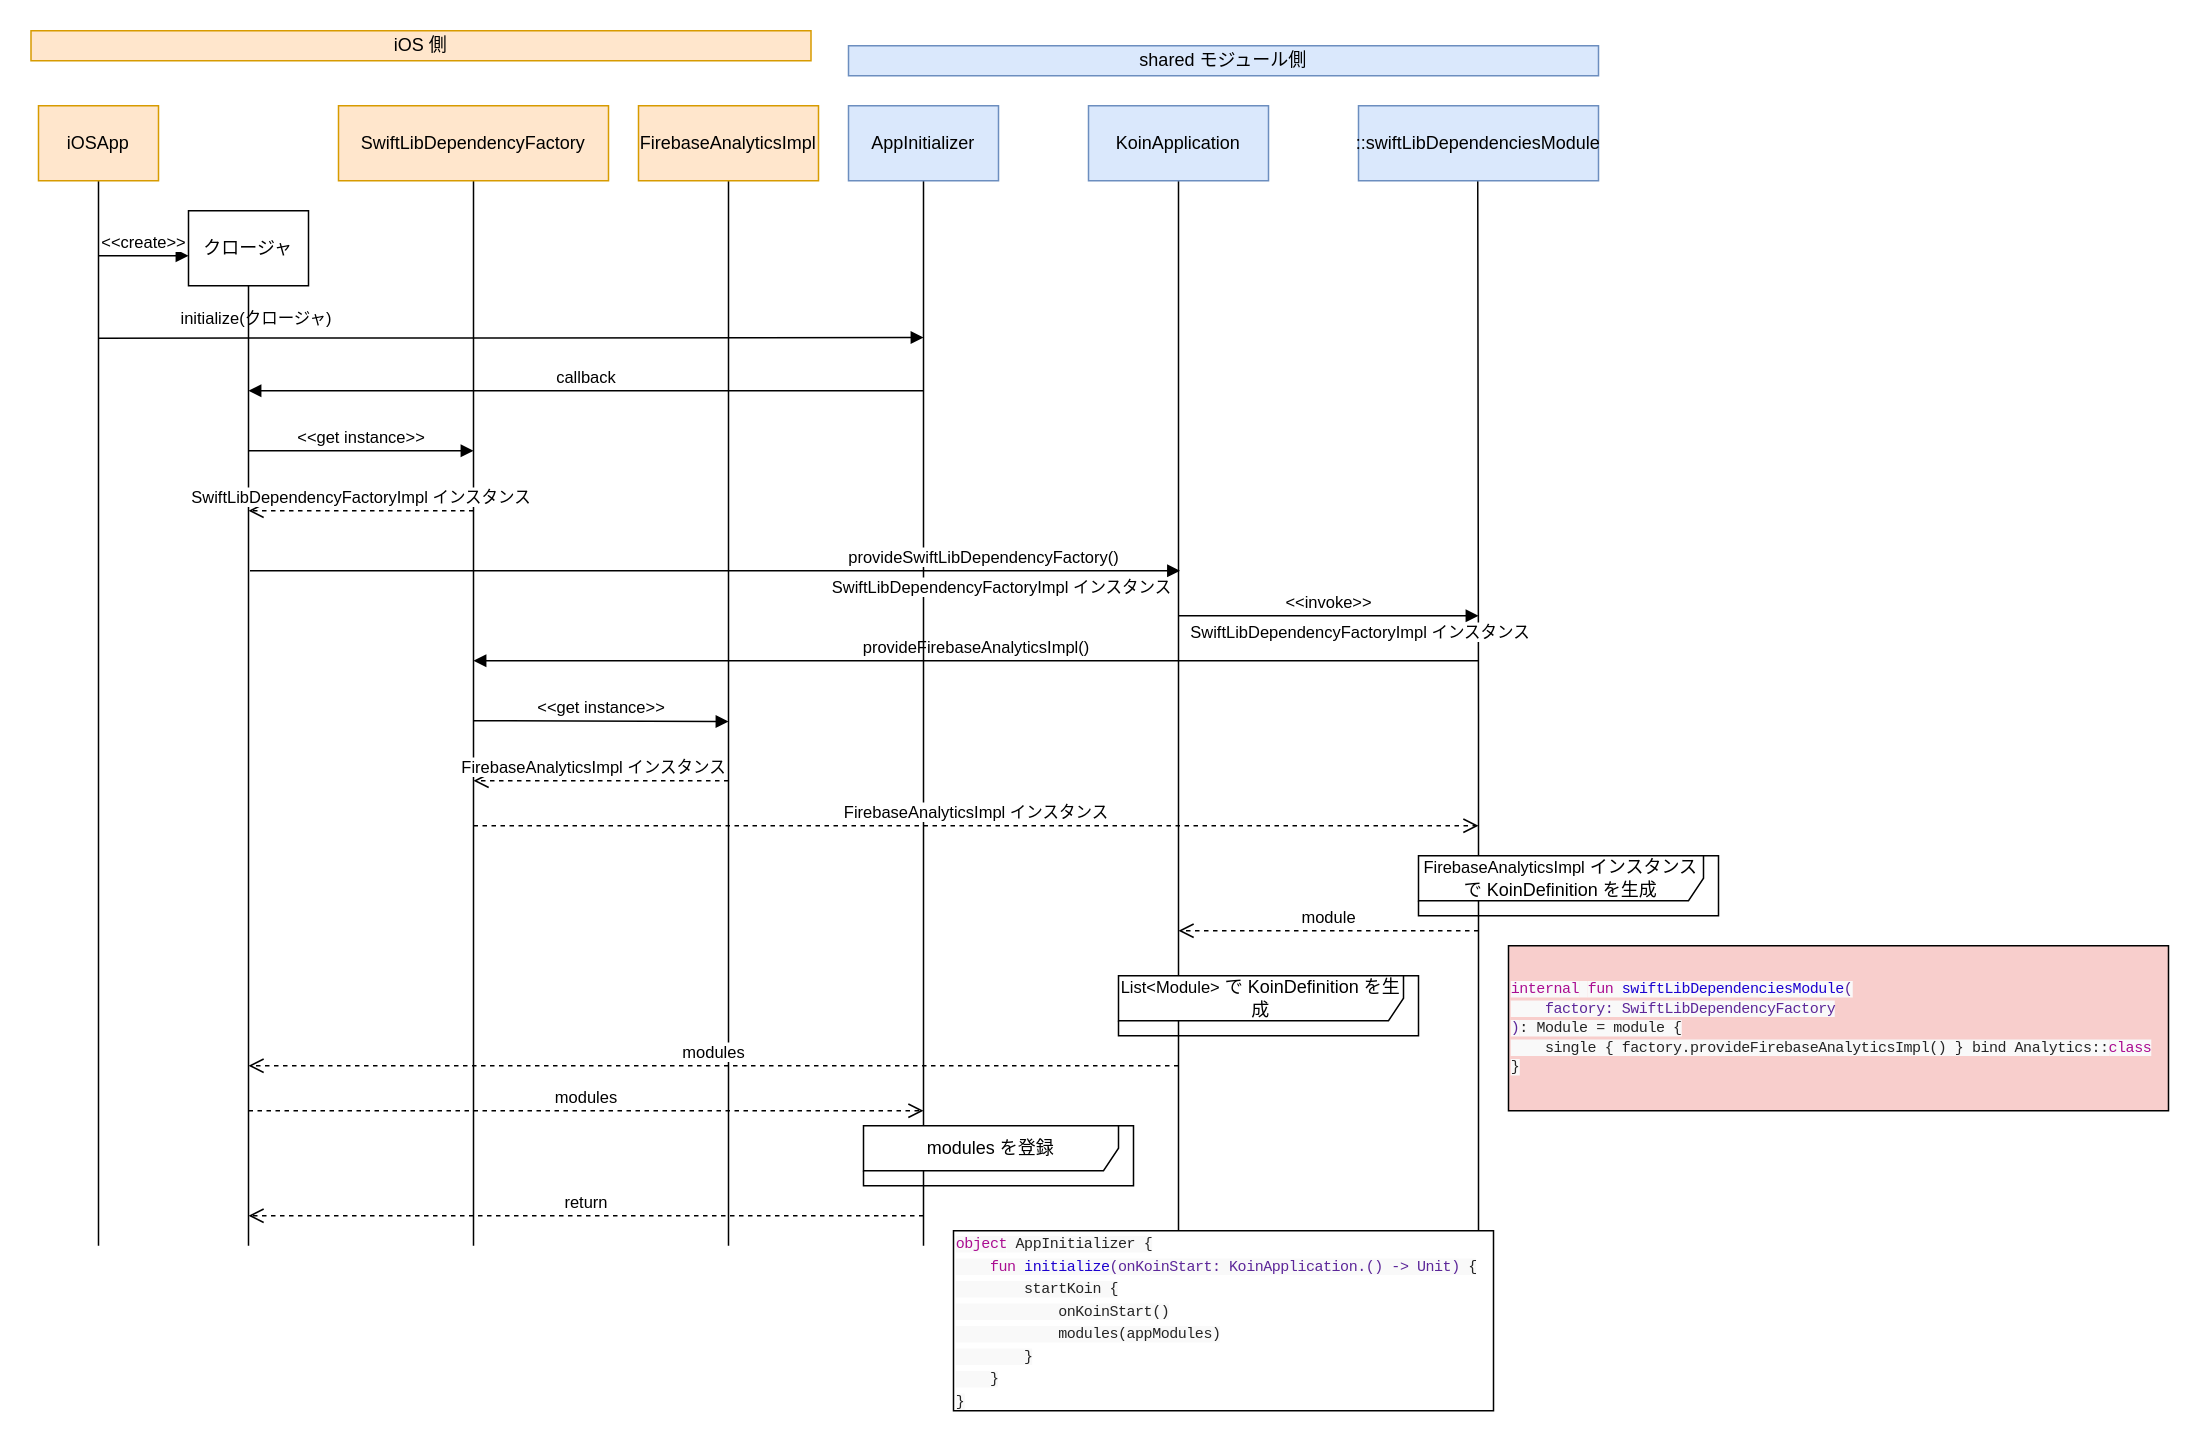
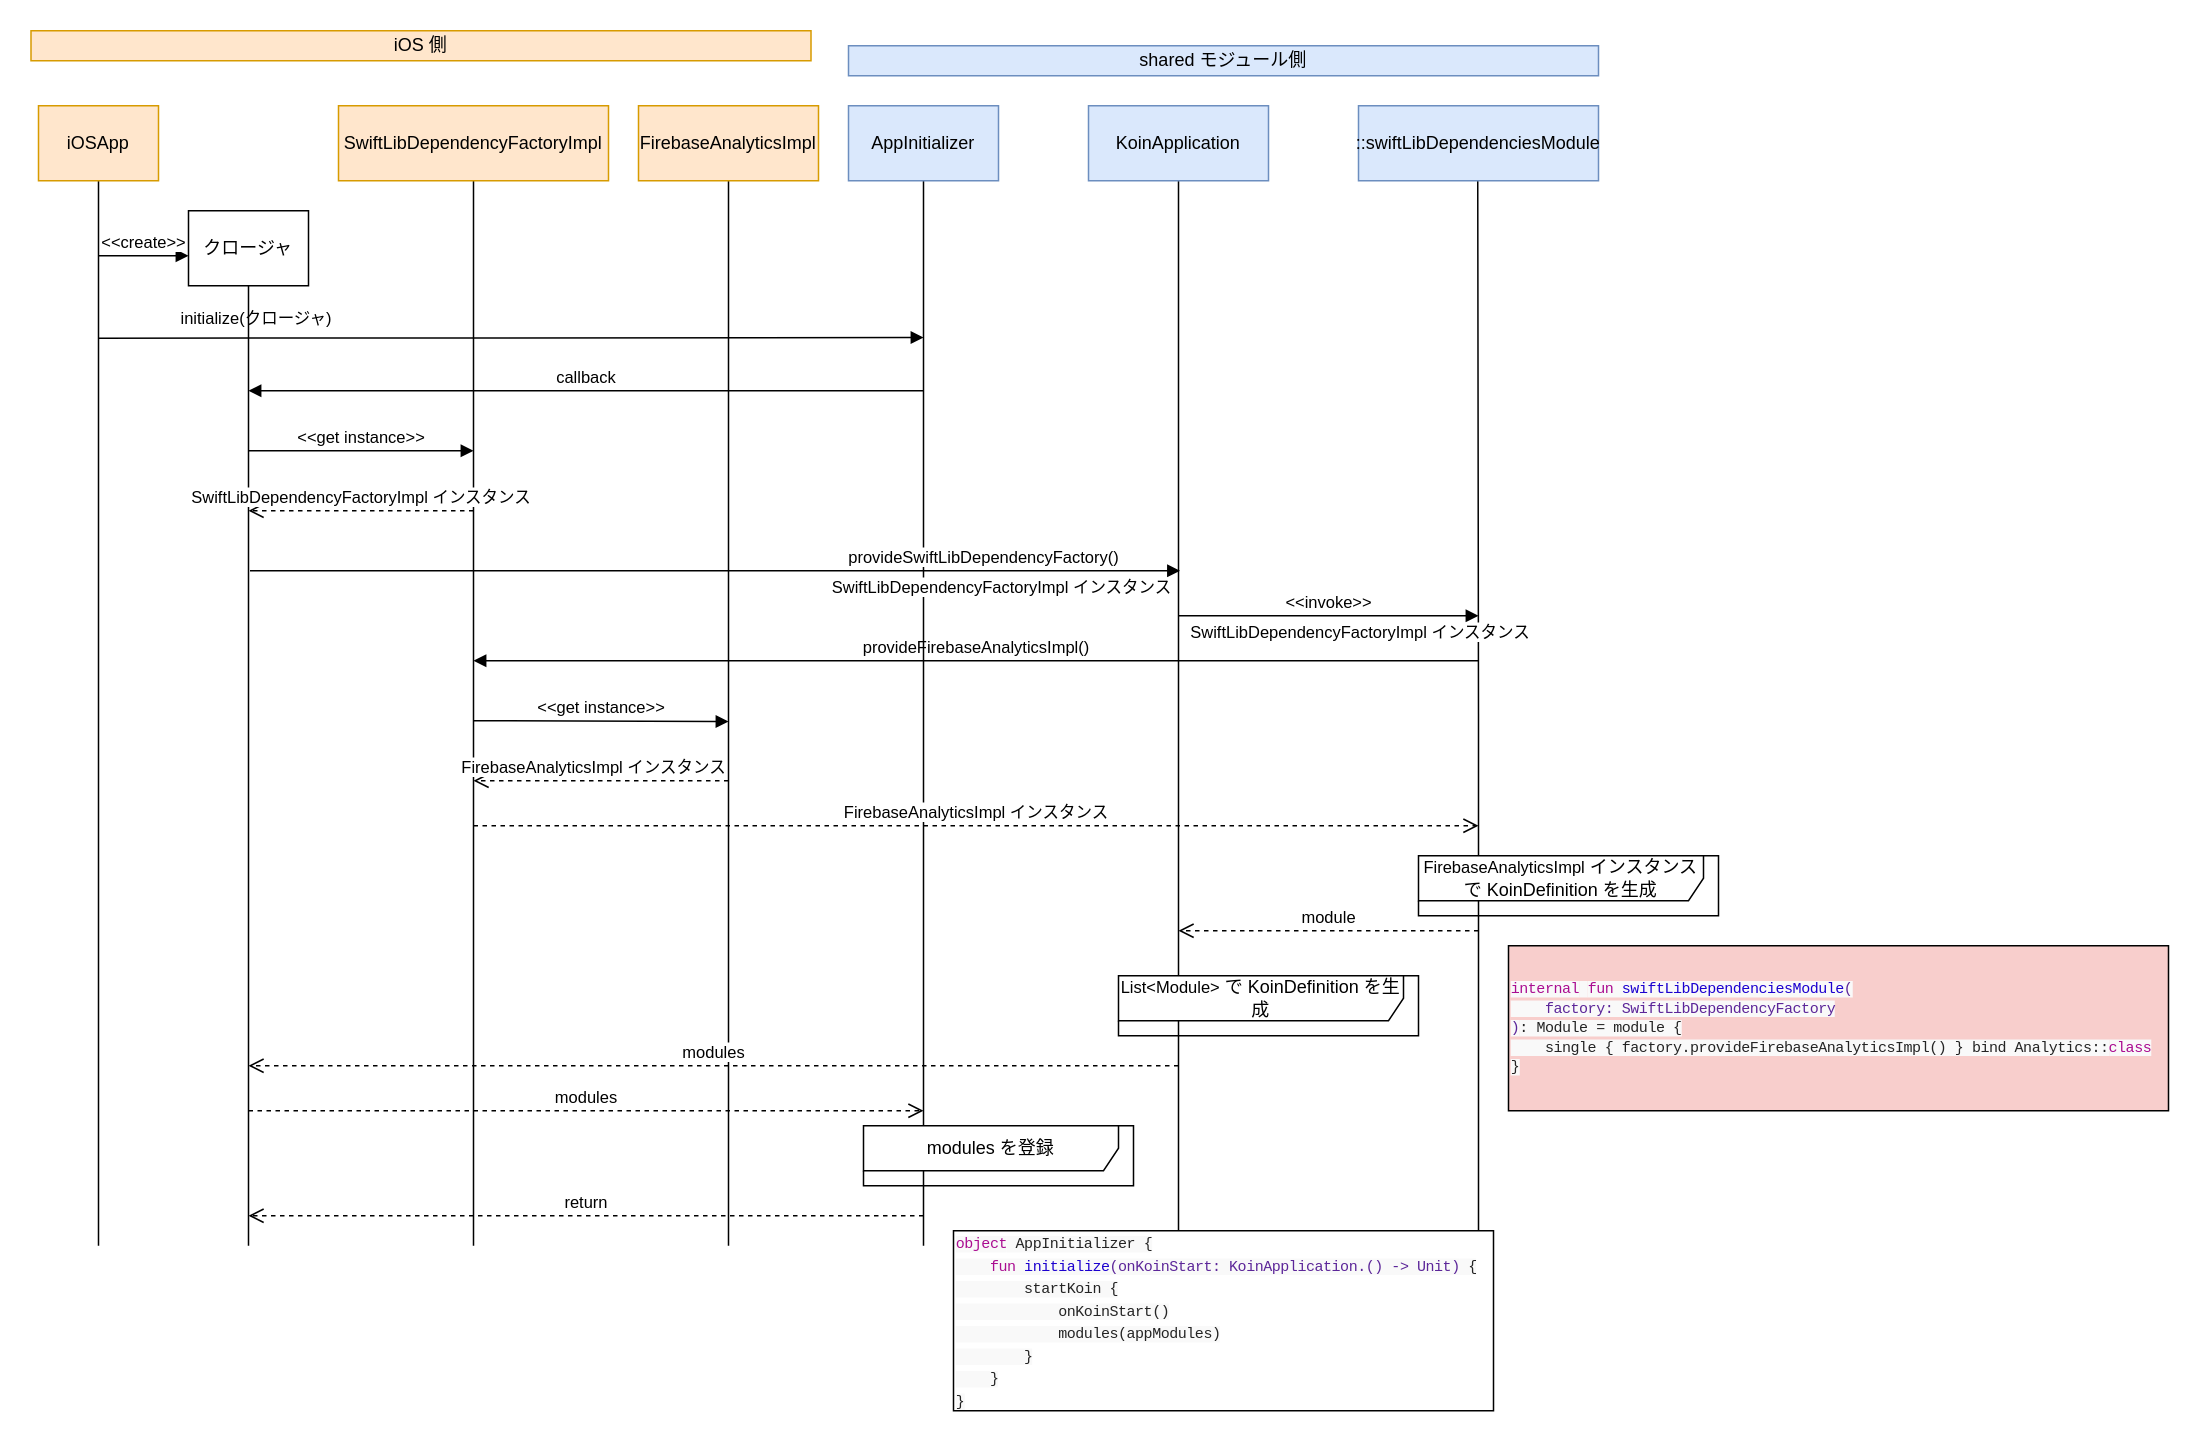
node "SwiftLibDependencyFactory": label "SwiftLibDependencyFactory" -> "SwiftLibDependencyFactoryImpl"
